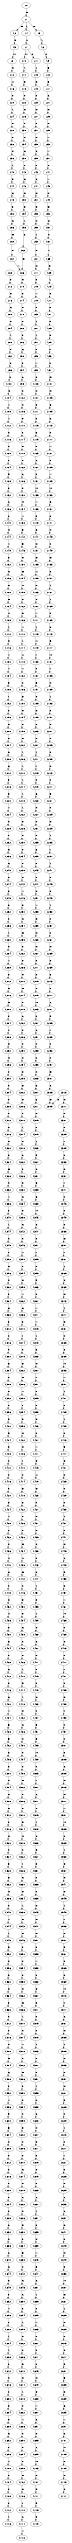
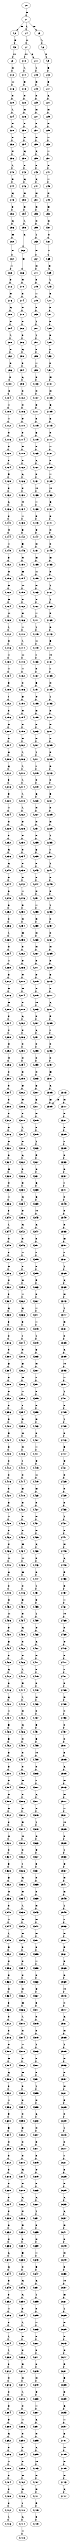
edge "S64" -> "S66": now "S64" -> "S68"
